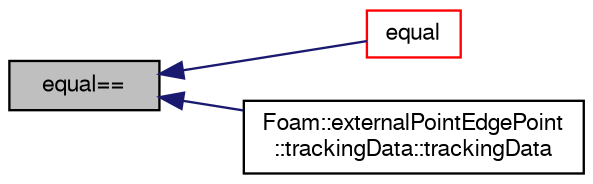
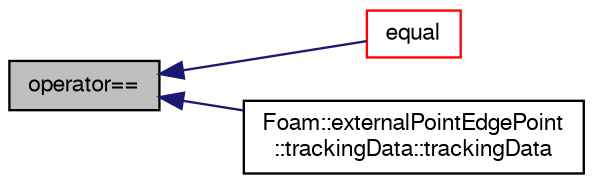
node "equal==": label "equal==" -> "operator=="
